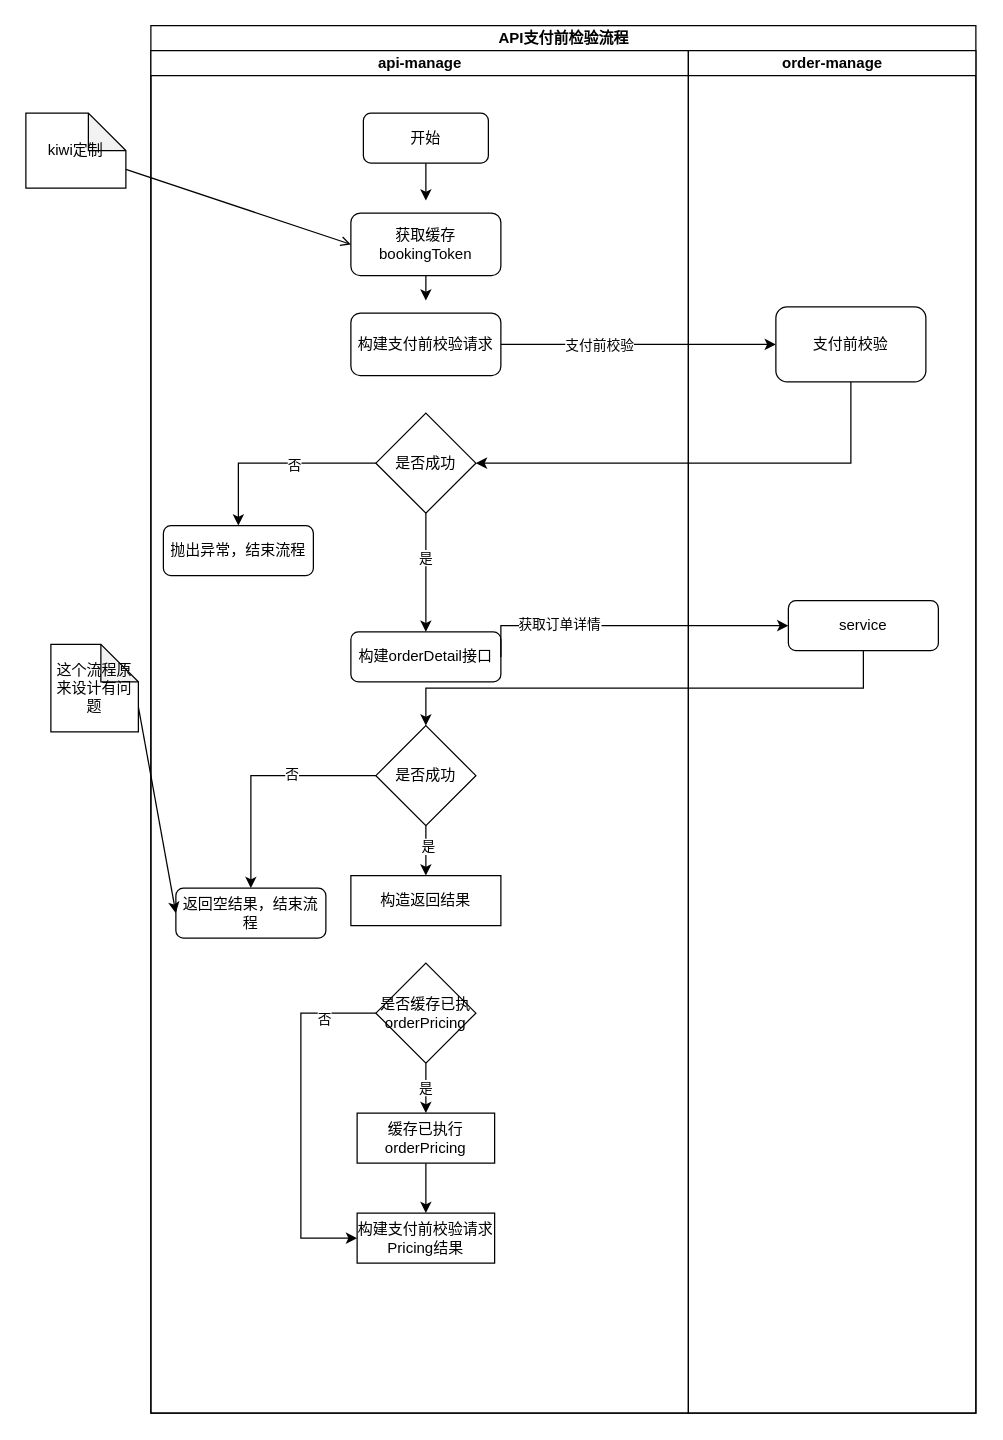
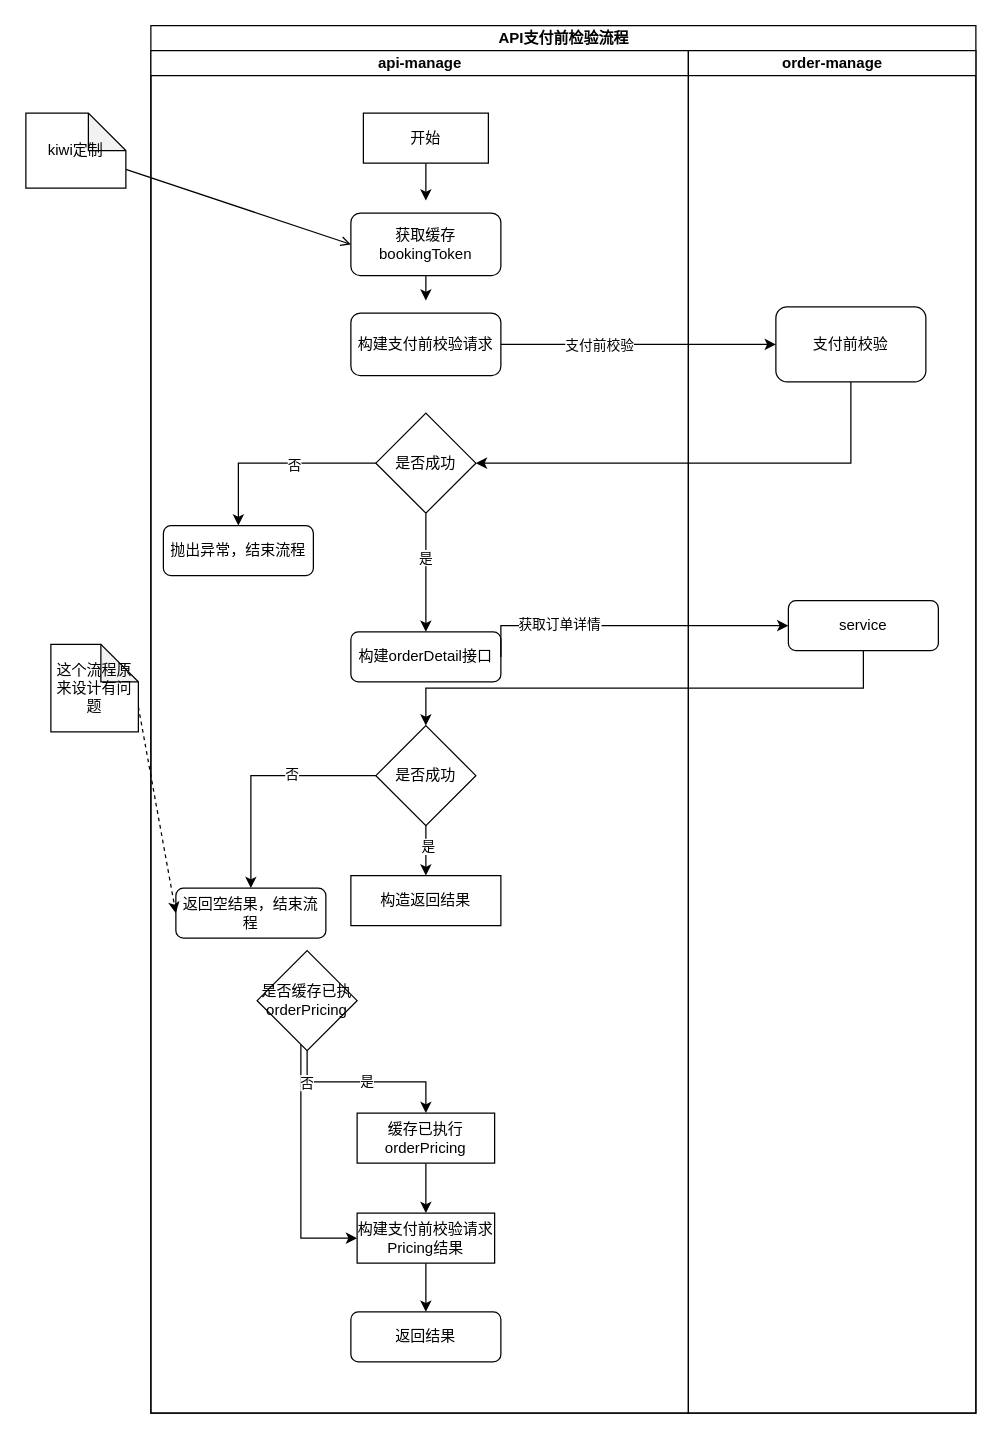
node "开始": shape rounded rectangle -> rectangle
edge "这个流程原来设计有问题" -> "返回空结果，结束流程": style solid -> dashed
node "是否缓存已执orderPricing": moved (426, 1013) -> (307, 1001)
edge "构建支付前校验请求 Pricing结果" -> "返回结果": added
node "返回结果": added
